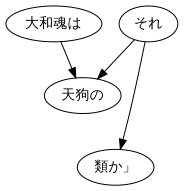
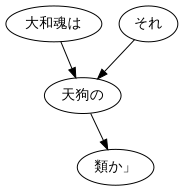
edge "それ" -> "類か」": now "天狗の" -> "類か」"
